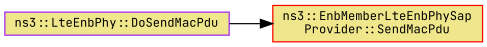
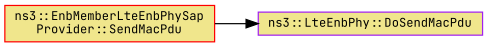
edge "ns3::LteEnbPhy::DoSendMacPdu" -> "ns3::EnbMemberLteEnbPhySap Provider::SendMacPdu": reversed
